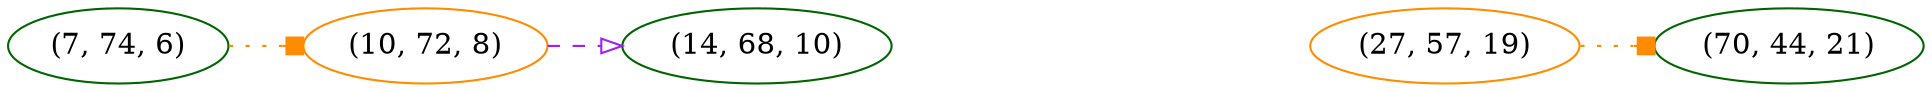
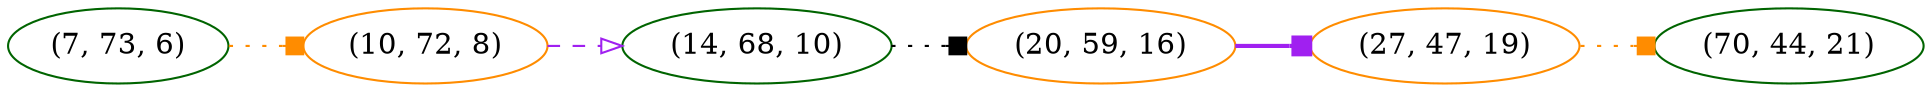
node "(7, 74, 6)": label "(7, 74, 6)" -> "(7, 73, 6)"
node "(20, 59, 16)": added
node "(27, 57, 19)": label "(27, 57, 19)" -> "(27, 47, 19)"
